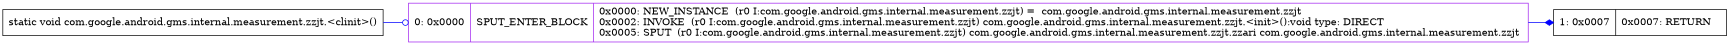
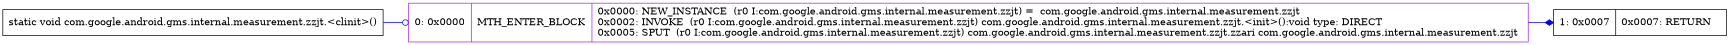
node "0: 0x0000": text "SPUT_ENTER_BLOCK" -> "MTH_ENTER_BLOCK"
